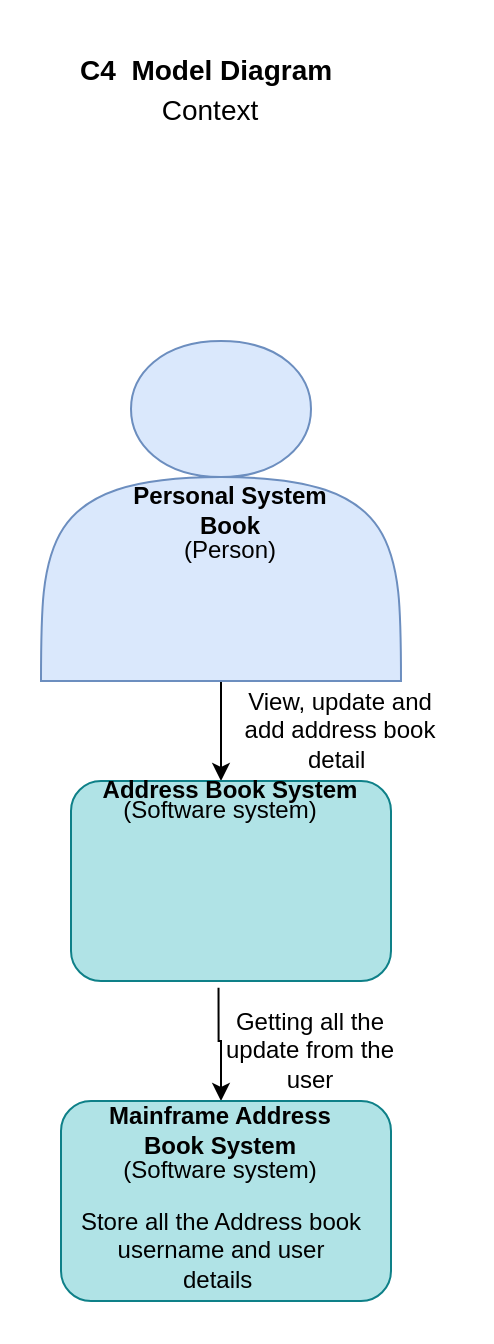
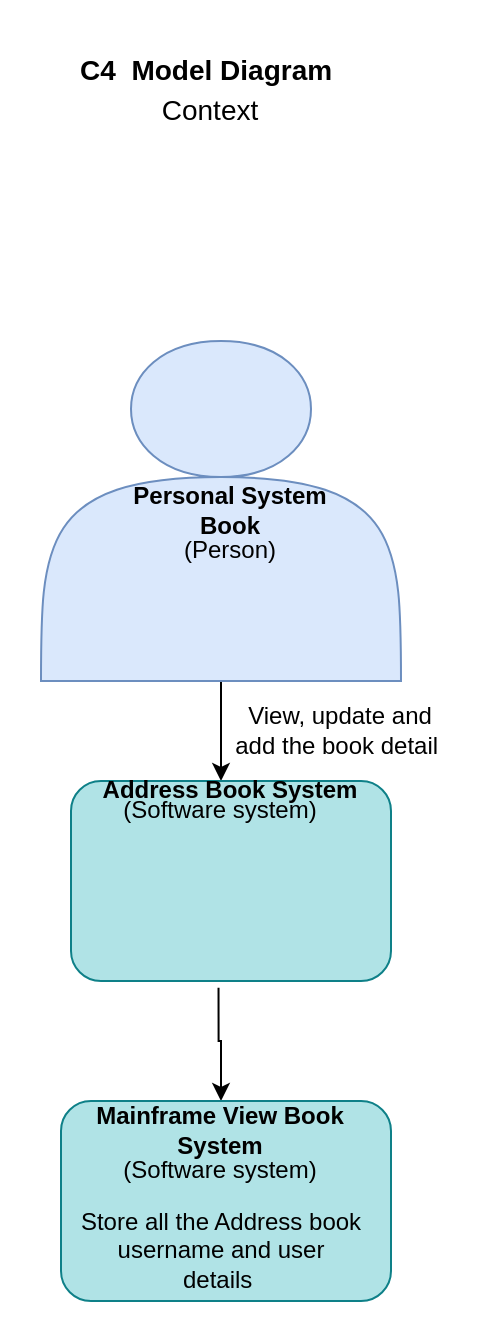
node "View, update and add address book detail": label "View, update and add address book detail" -> "View, update and add the book detail"
node "Getting all the update from the user": removed
node "Mainframe Address Book System": label "Mainframe Address Book System" -> "Mainframe View Book System"
